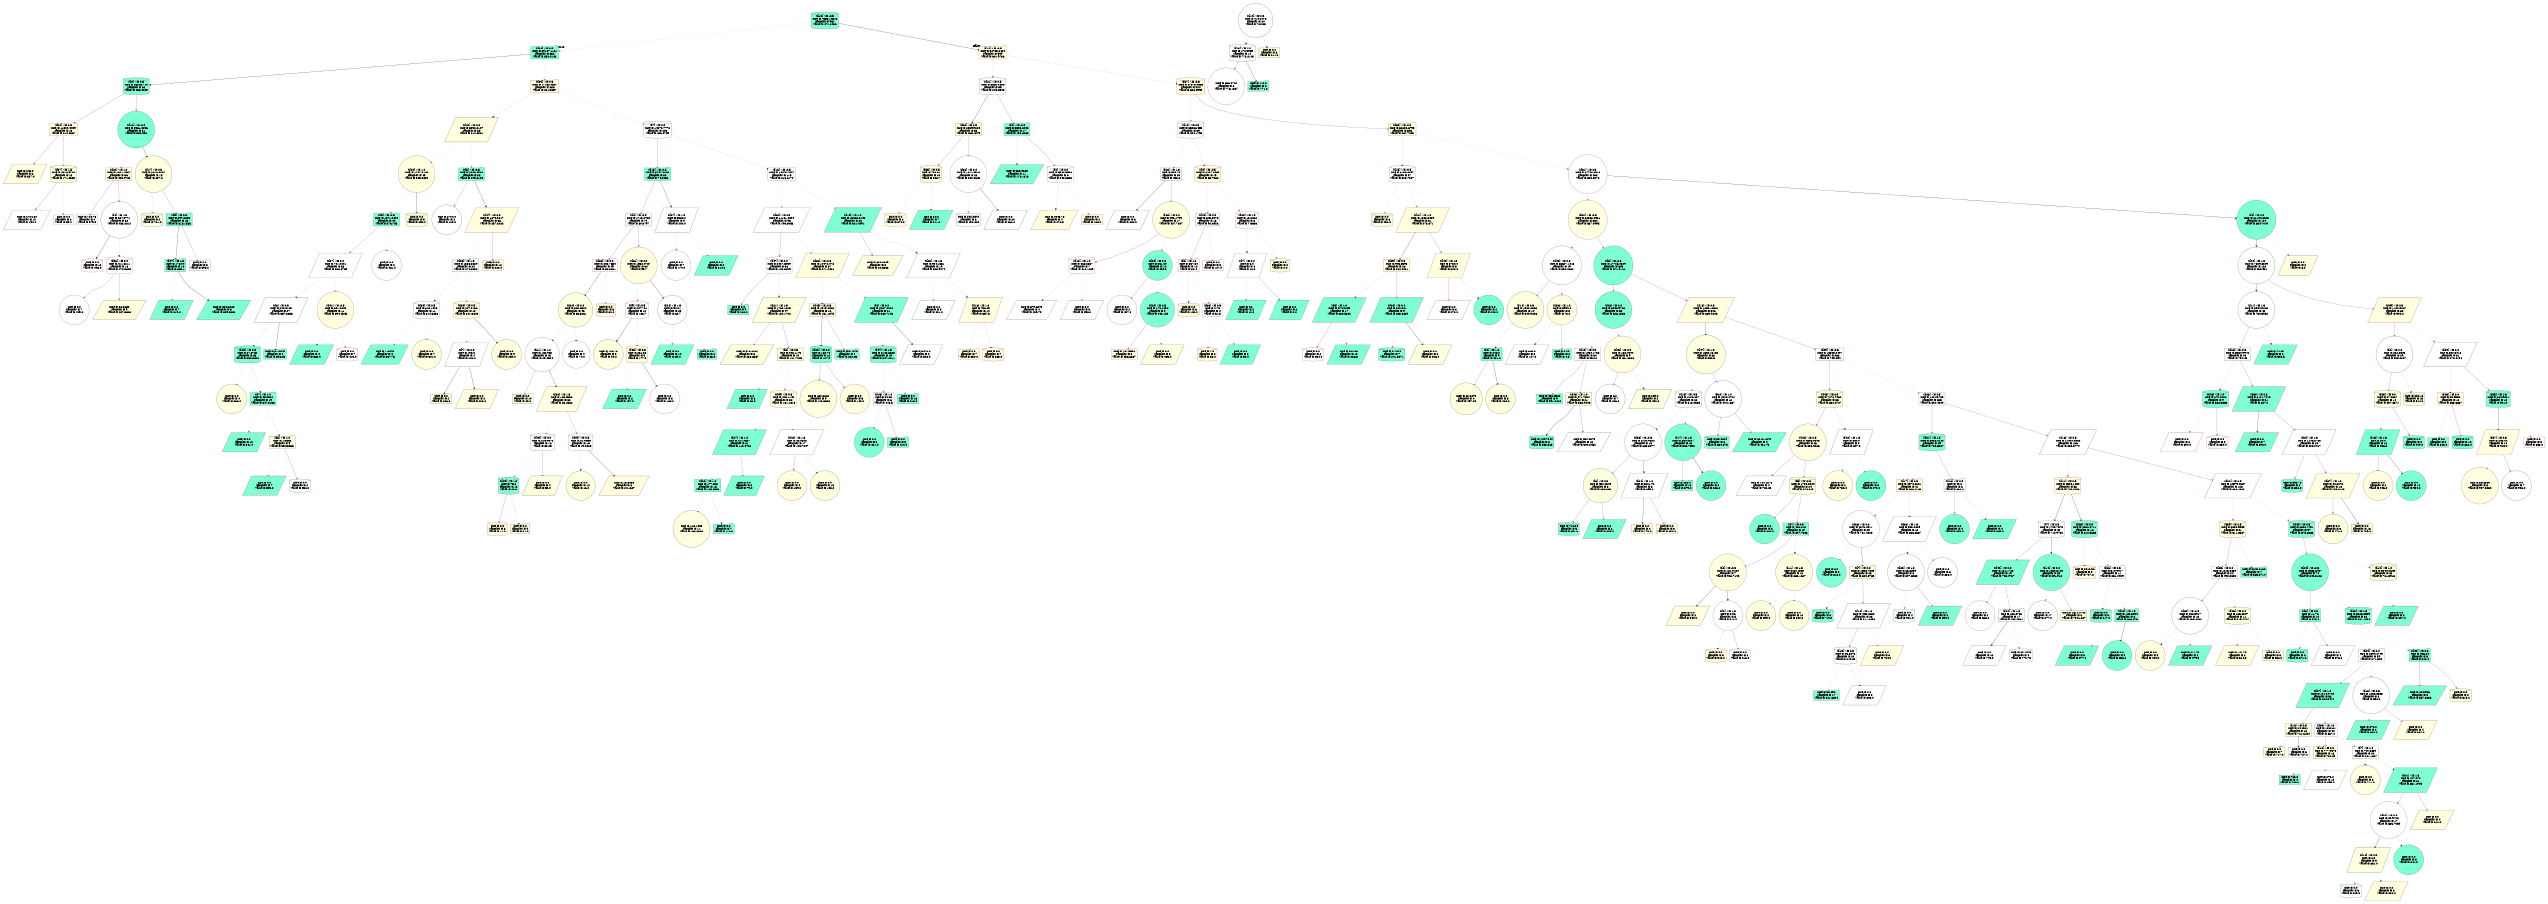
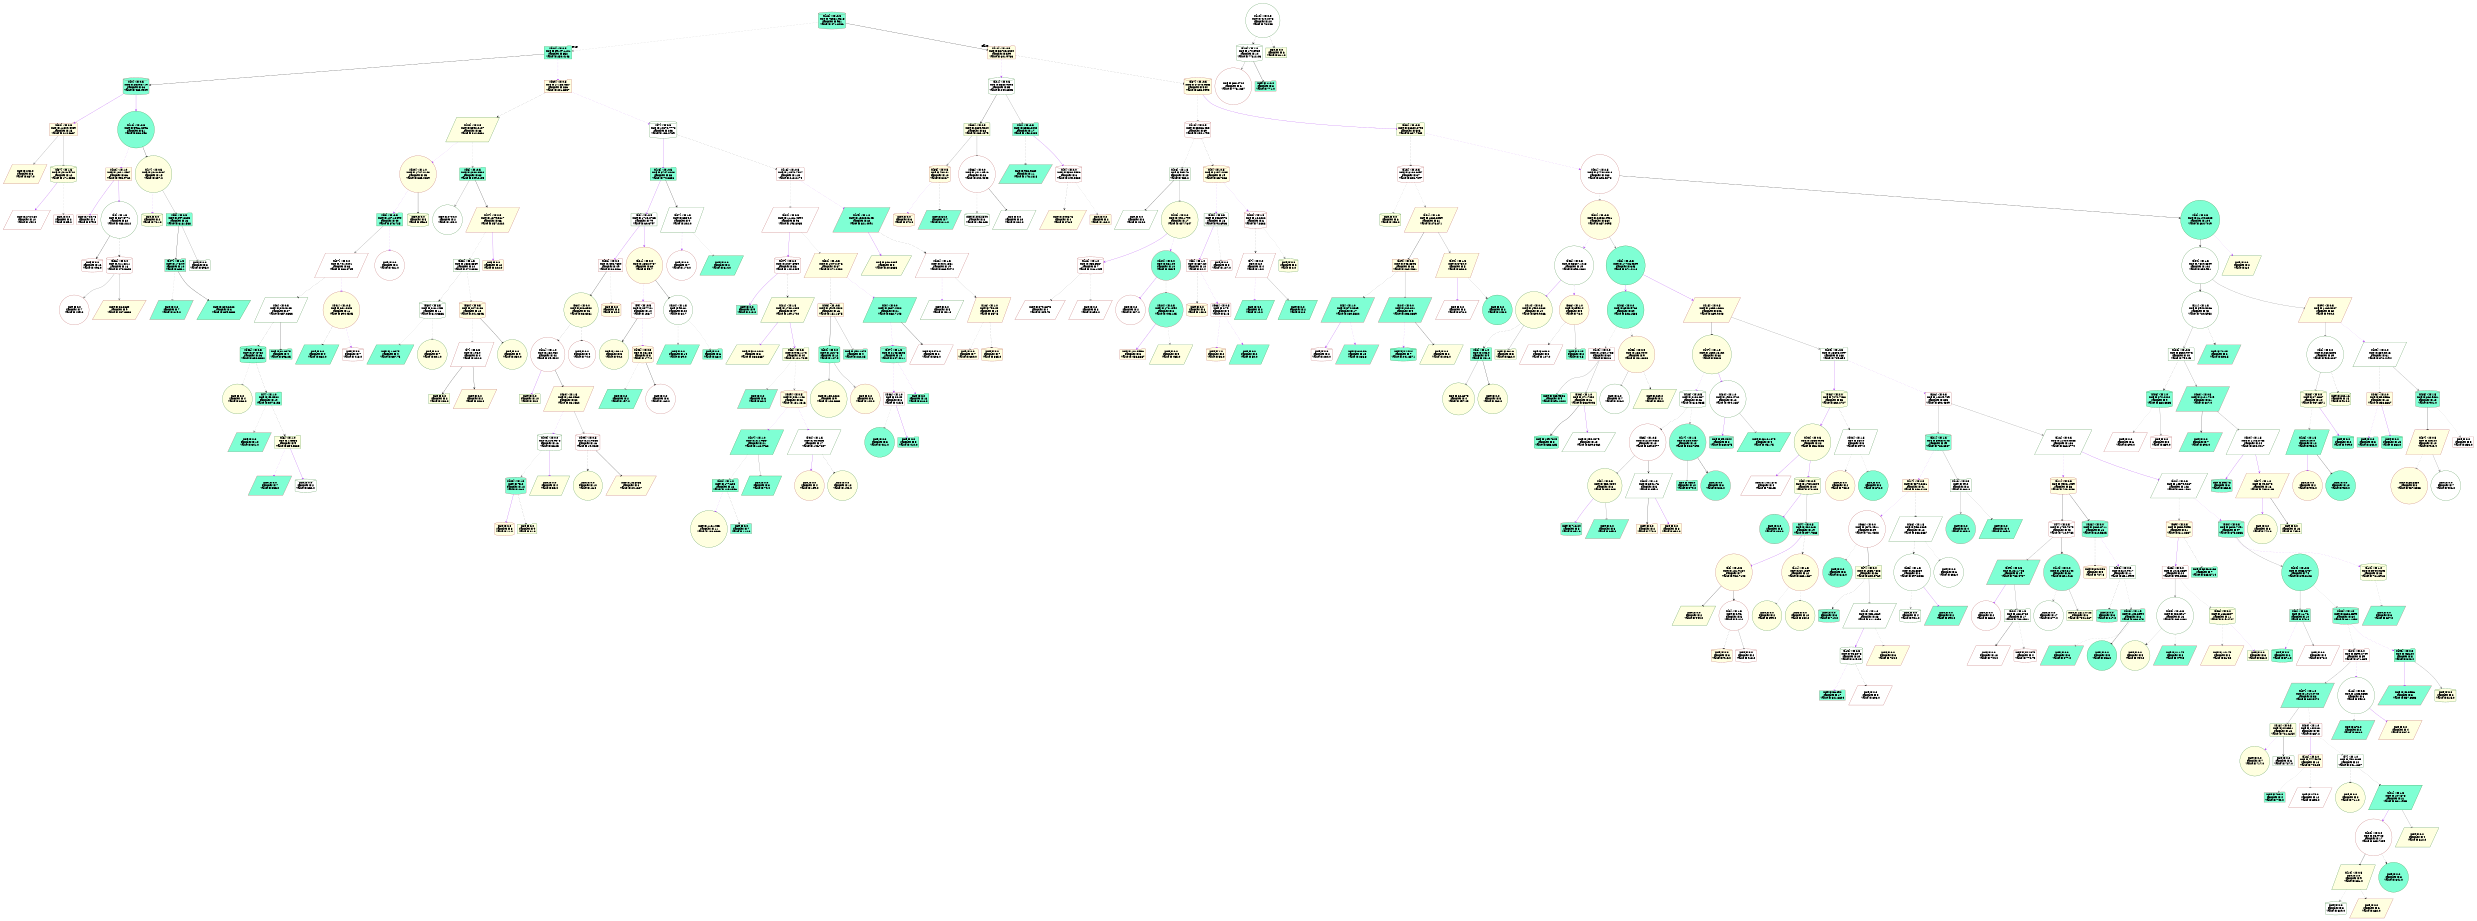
node "mse = 661.6 samples = 5 value = 562.0": added
node "mse = 0.0 samples = 7 value = 717.0": shape folder -> circle
